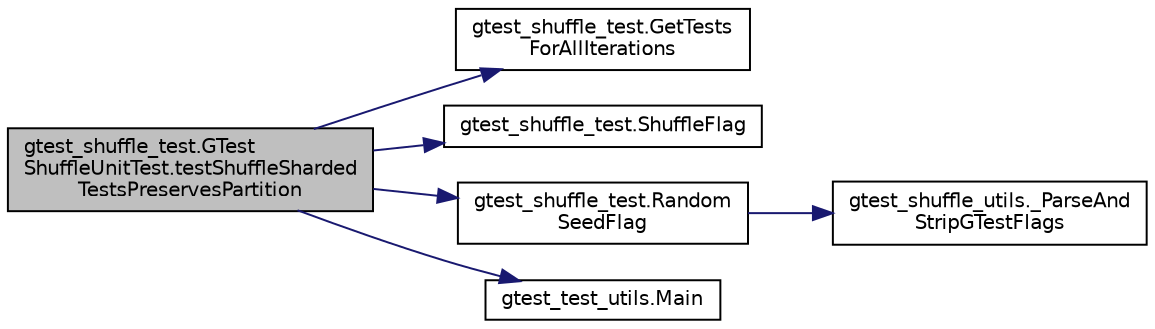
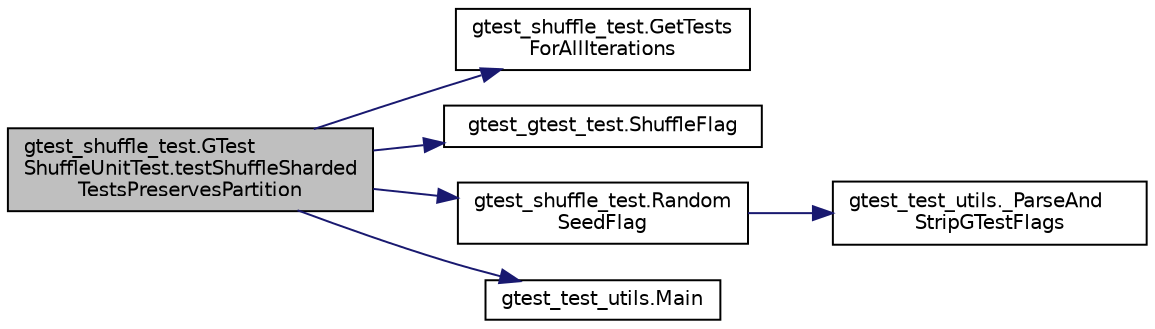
node "gtest_shuffle_test.ShuffleFlag": label "gtest_shuffle_test.ShuffleFlag" -> "gtest_gtest_test.ShuffleFlag"
node "gtest_shuffle_utils._ParseAnd StripGTestFlags": label "gtest_shuffle_utils._ParseAnd StripGTestFlags" -> "gtest_test_utils._ParseAnd StripGTestFlags"
